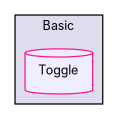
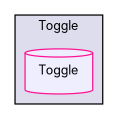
cluster "Basic": label "Basic" -> "Toggle"
